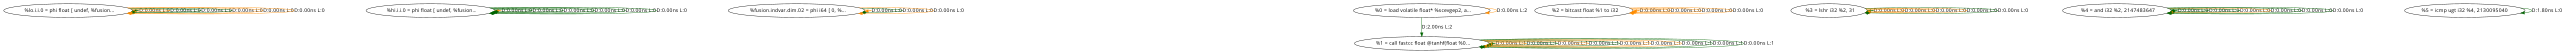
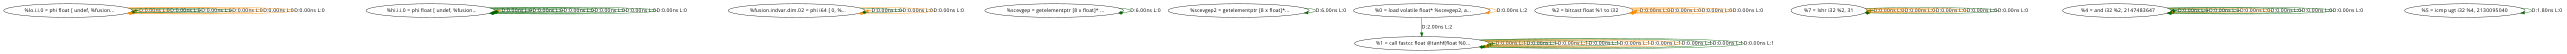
node "%scevgep = getelementptr [8 x float]* ...": added
node "%scevgep2 = getelementptr [8 x float]*...": added
node "%3 = lshr i32 %2, 31": label "%3 = lshr i32 %2, 31" -> "%7 = lshr i32 %2, 31"
